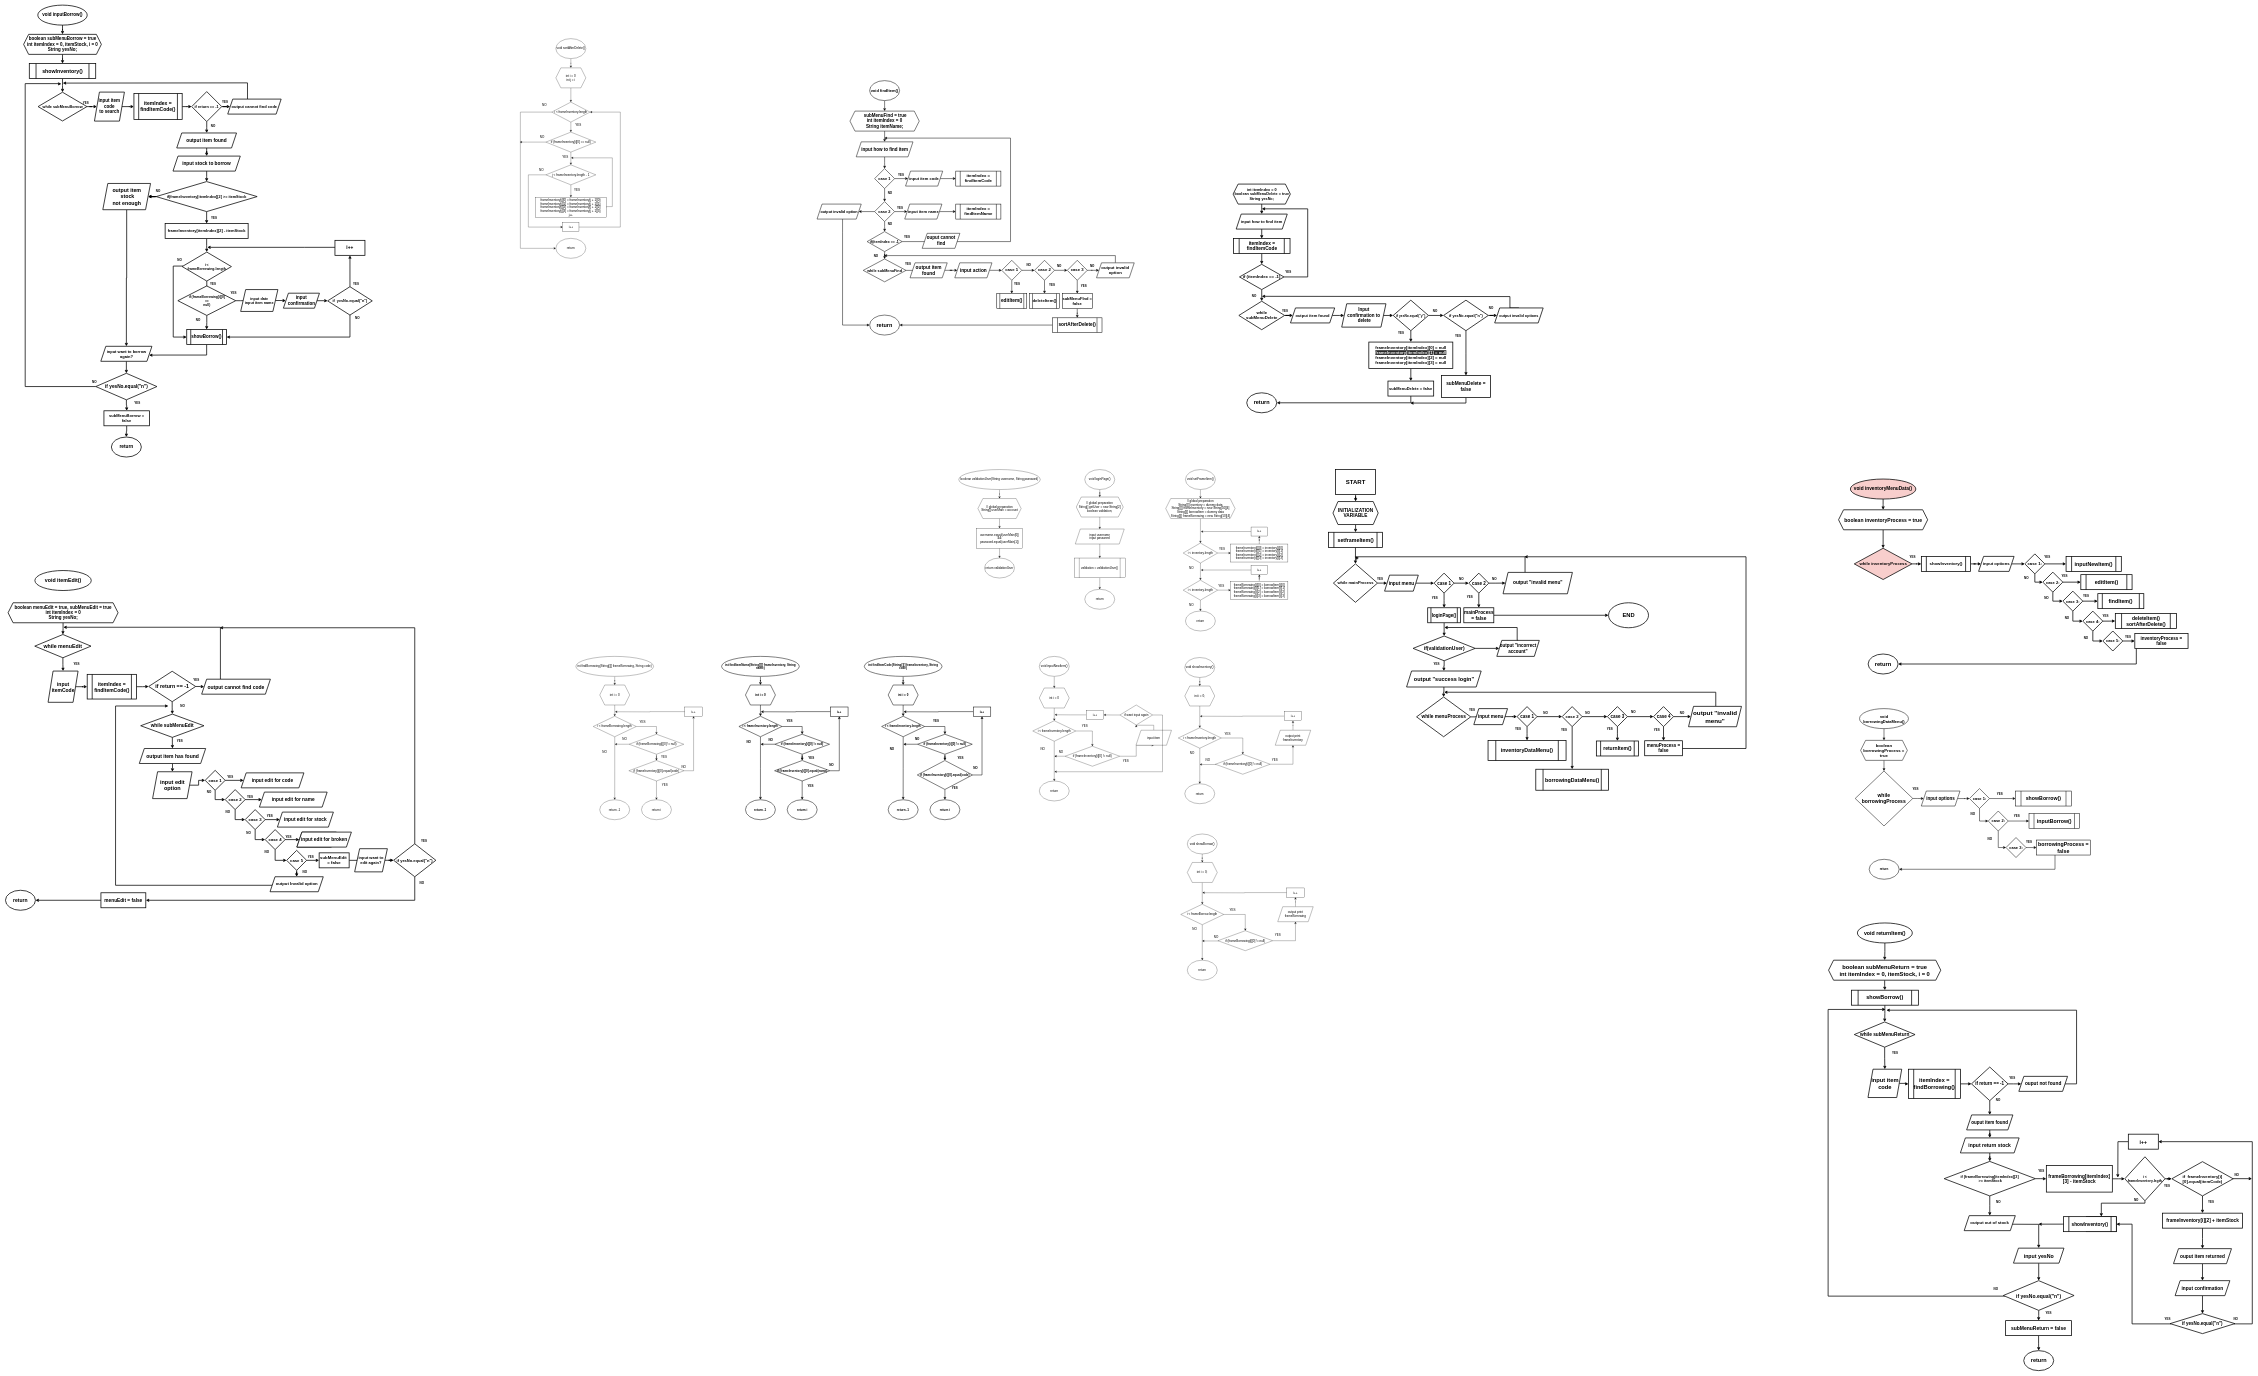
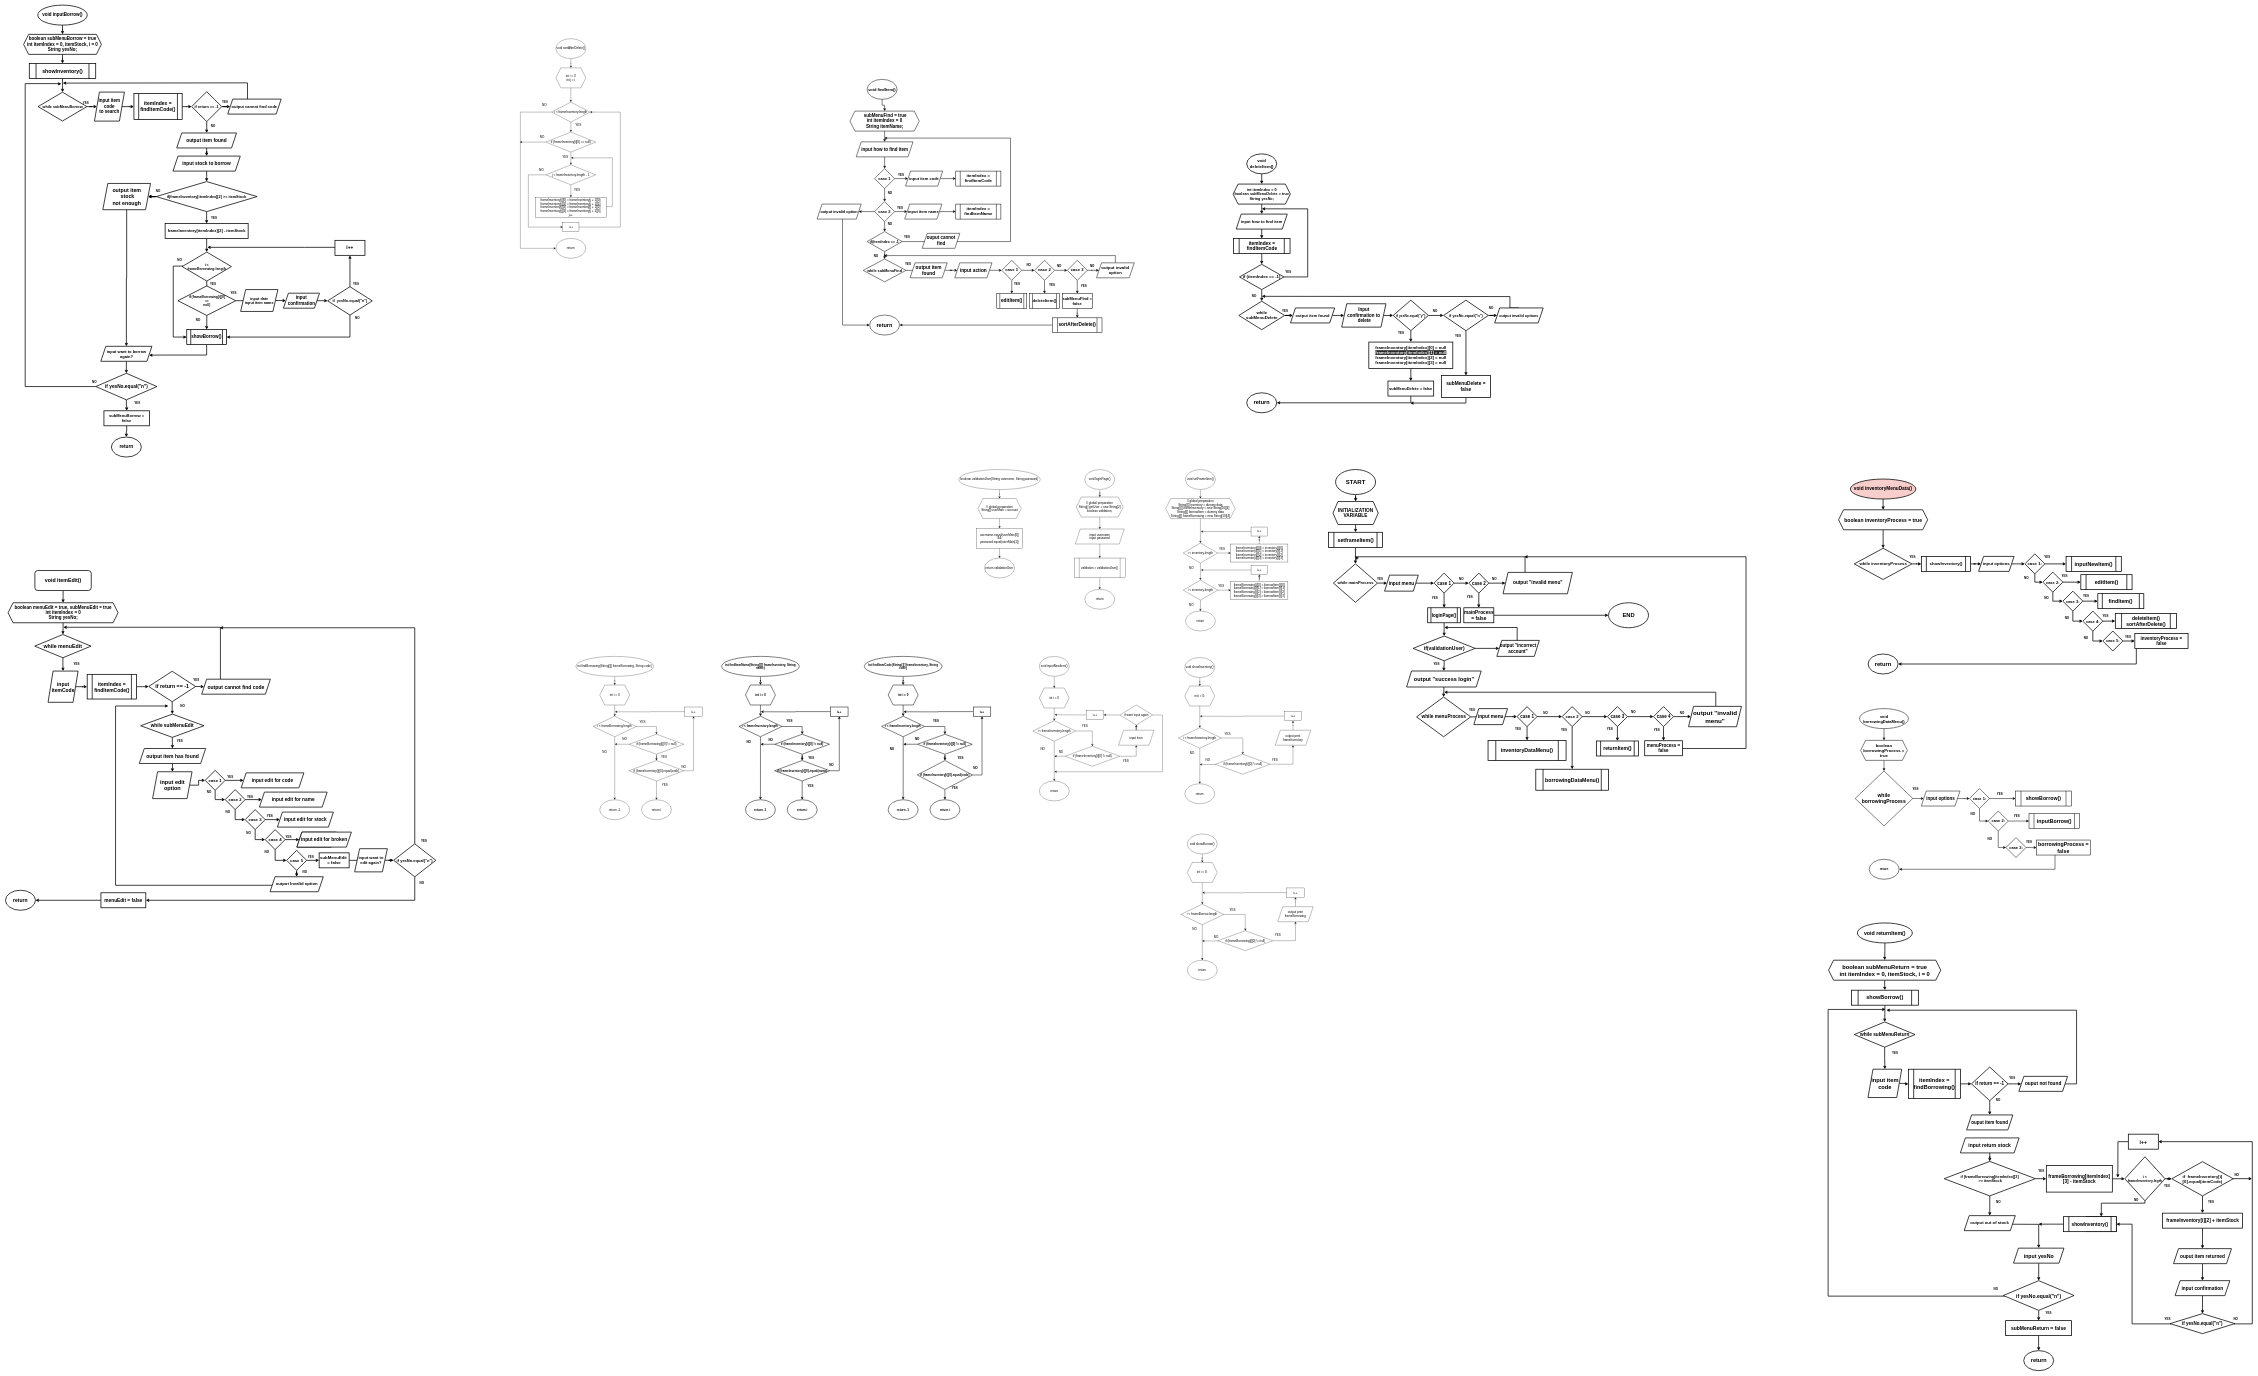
node "void findItem()": moved (884, 91) -> (882, 89)
node "void deleteItem()": added
edge "void deleteItem()" -> "int itemIndex = 0 boolean subMenuDelete = true String yesNo;": added
node "START": shape rectangle -> ellipse
node "while inventoryProcess": fillcolor #f8cecc -> #ffffff
node "void itemEdit()": shape ellipse -> rounded rectangle
edge "void itemEdit()" -> "boolean menuEdit = true, subMenuEdit = true int itemIndex = 0 String yesNo;": added
node "input item": moved (1154, 738) -> (1136, 738)
edge "ouput item found" -> "input return stock": removed
